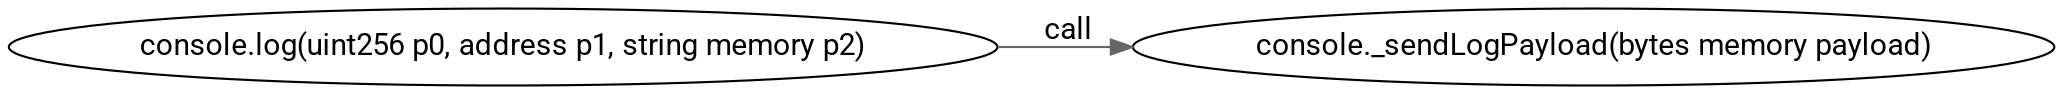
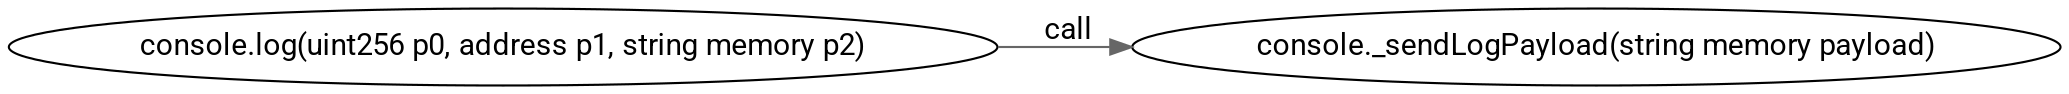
node "console._sendLogPayload(bytes memory payload)": label "console._sendLogPayload(bytes memory payload)" -> "console._sendLogPayload(string memory payload)"
